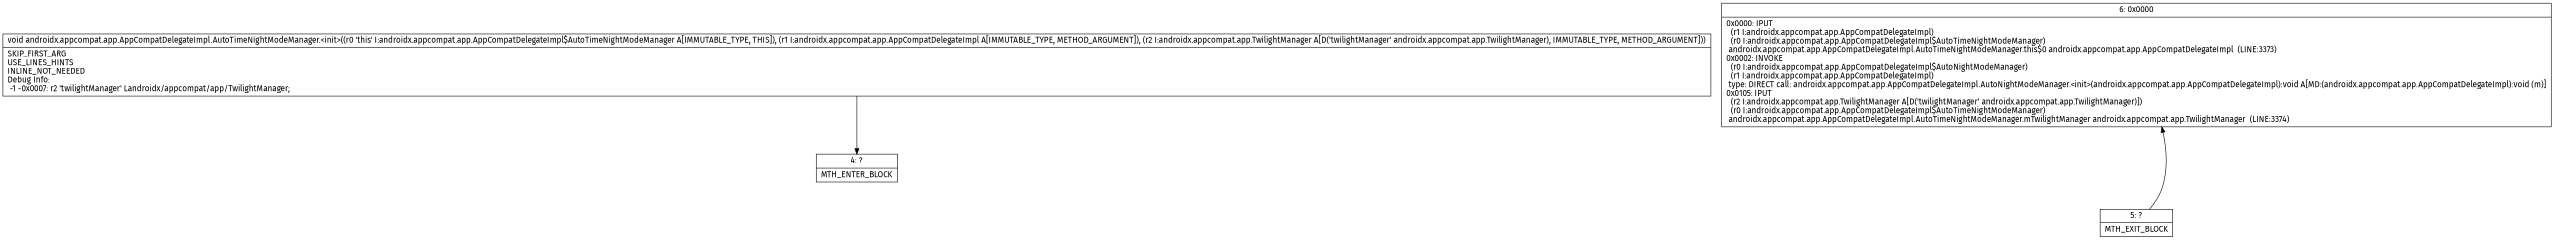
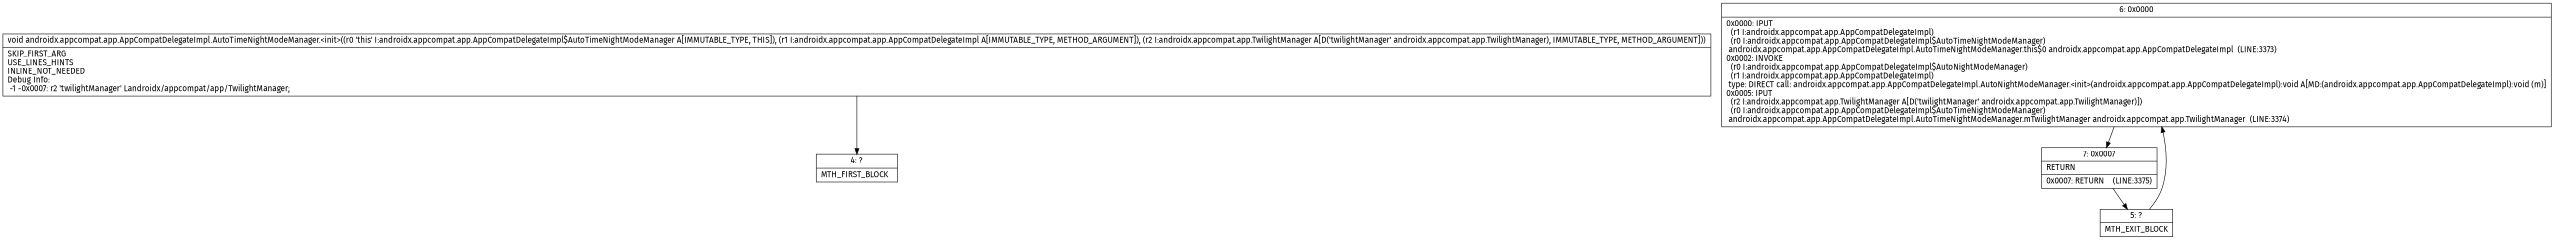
node "6: 0x0000": text "0x0105: IPUT" -> "0x0005: IPUT"
node "7: 0x0007": added
node "4: ?": text "MTH_ENTER_BLOCK" -> "MTH_FIRST_BLOCK"
